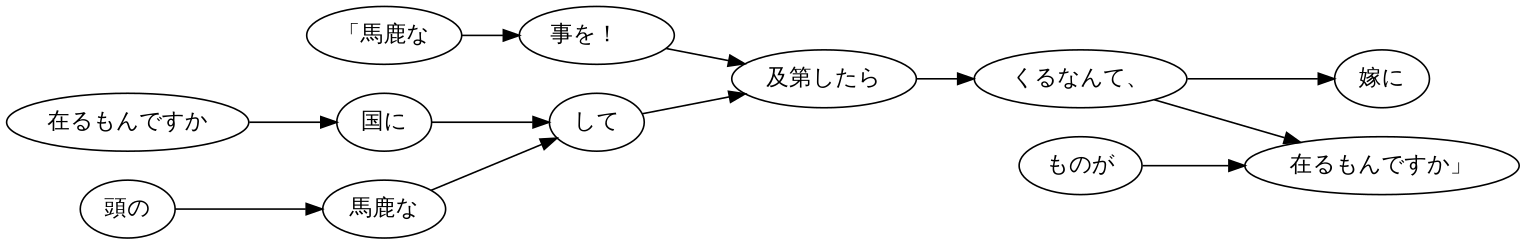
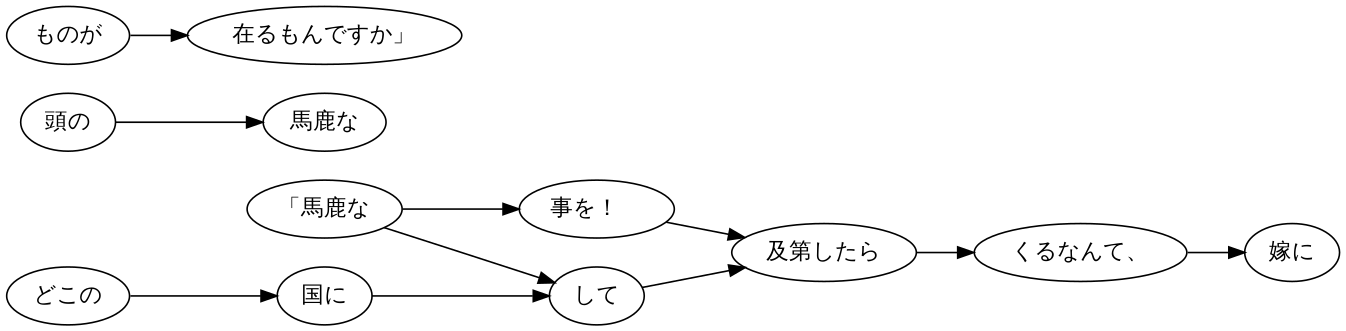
edge "くるなんて、" -> "在るもんですか」": removed
node "在るもんですか": label "在るもんですか" -> "どこの"
edge "馬鹿な" -> "して": now "「馬鹿な" -> "して"
